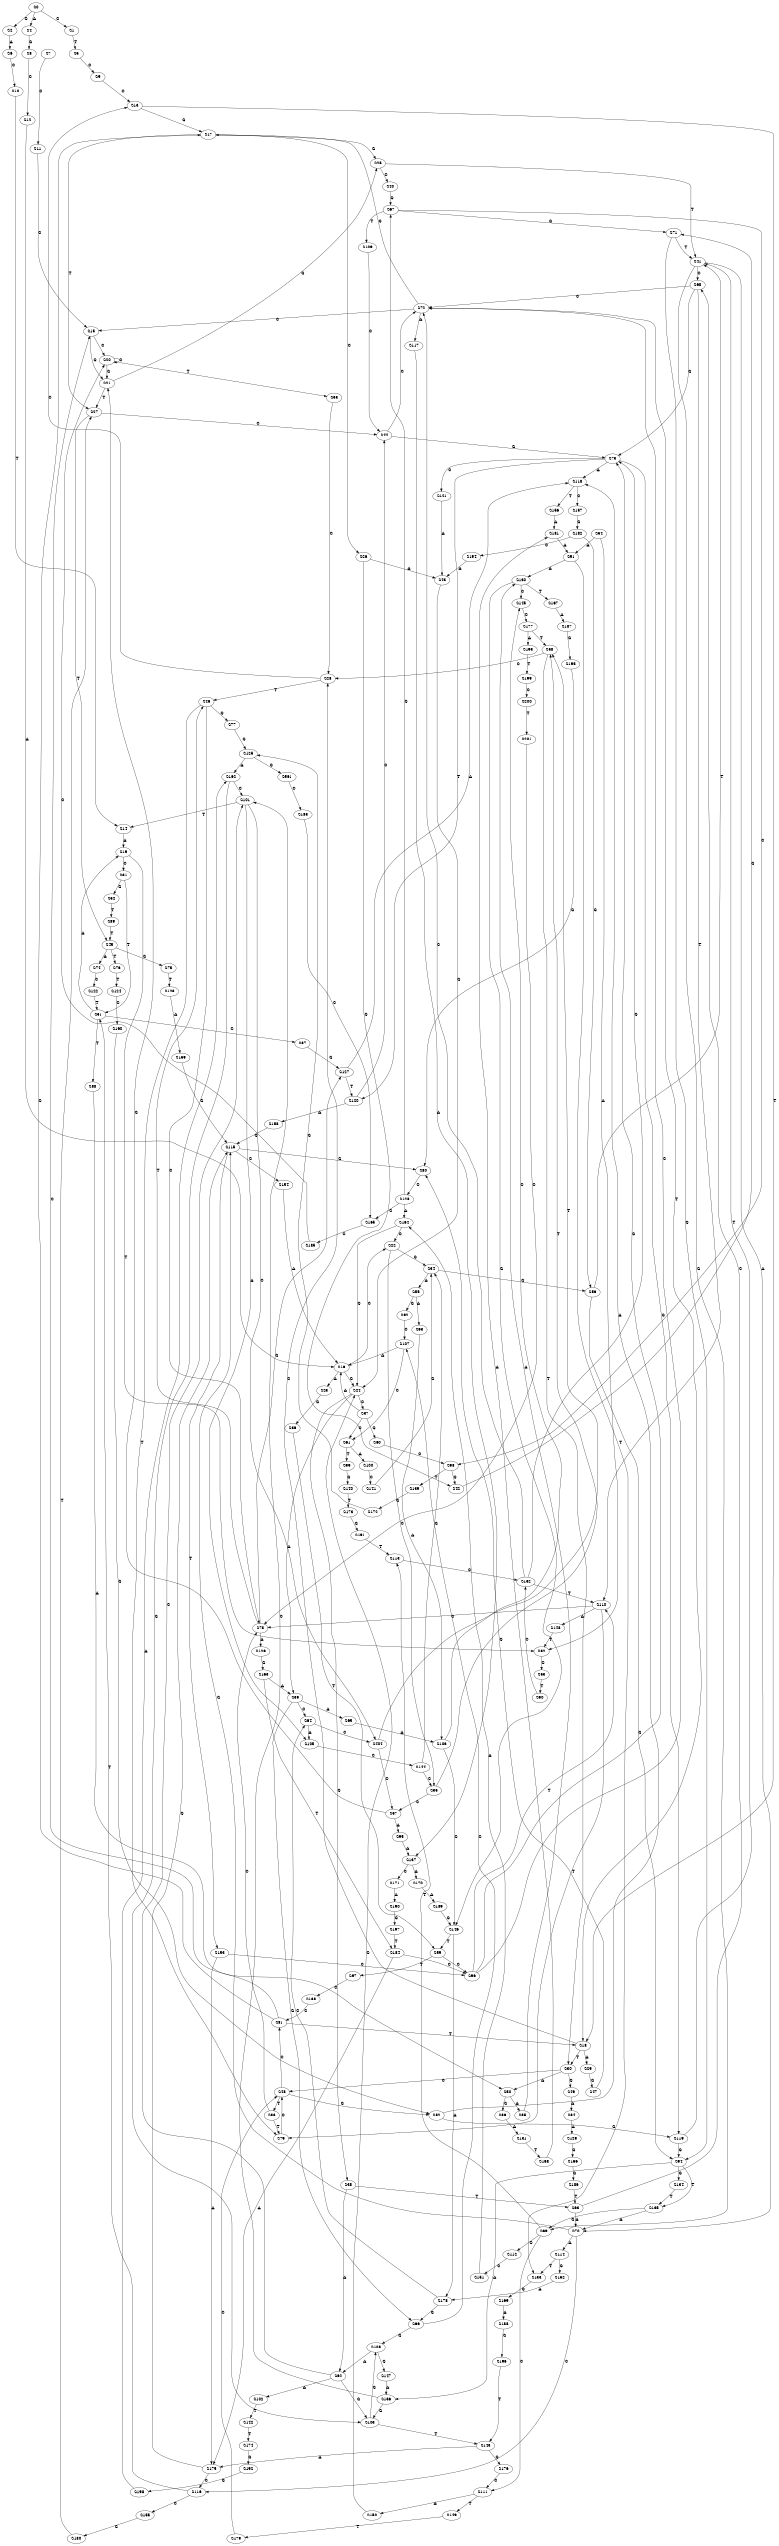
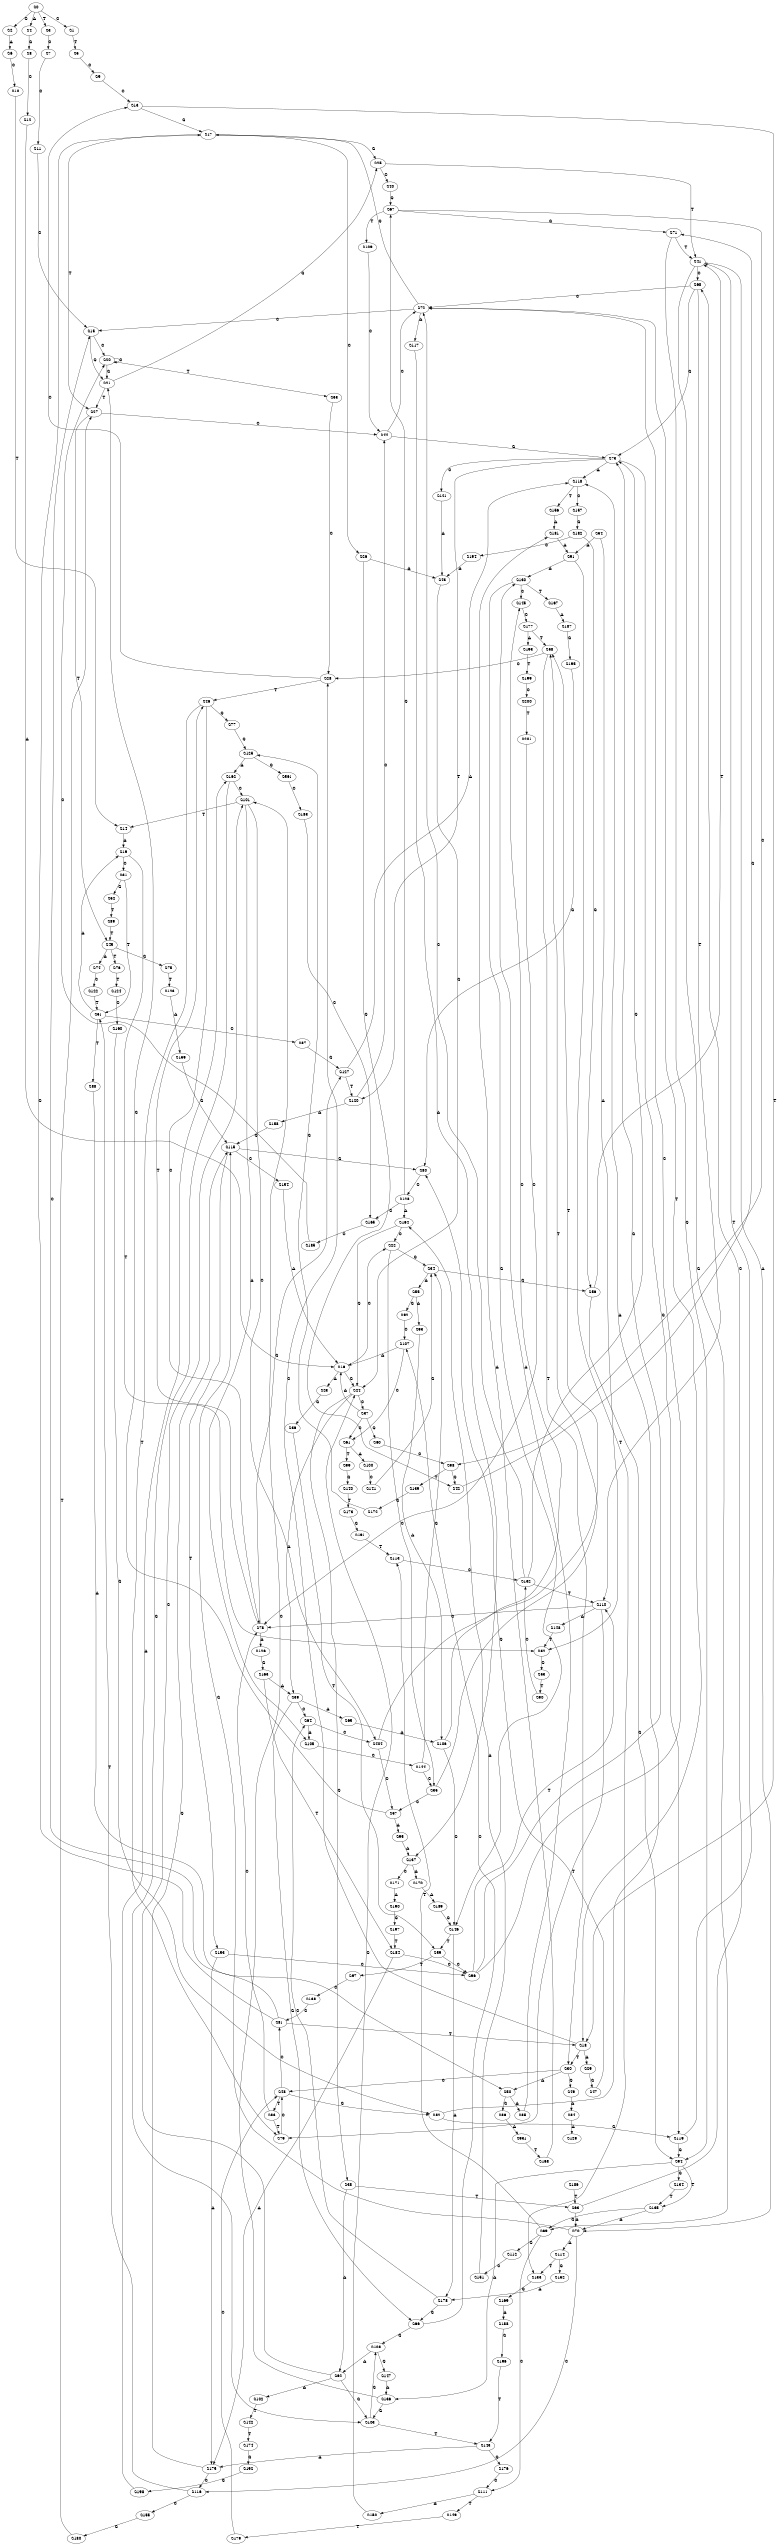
node "S3": added
node "S131": label "S131" -> "S931"
node "S166": removed
